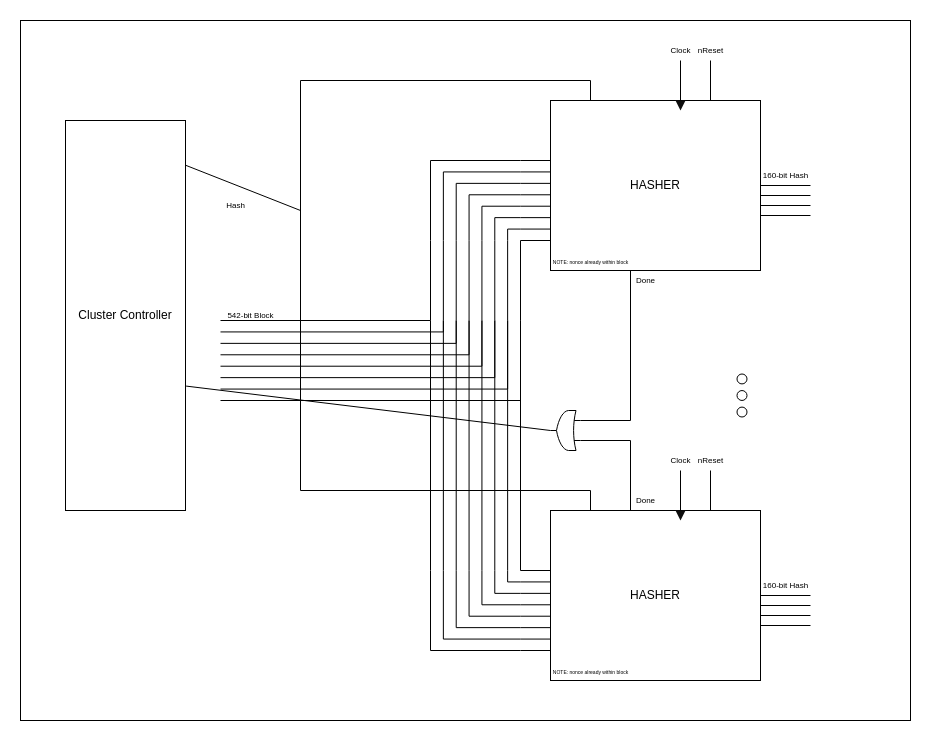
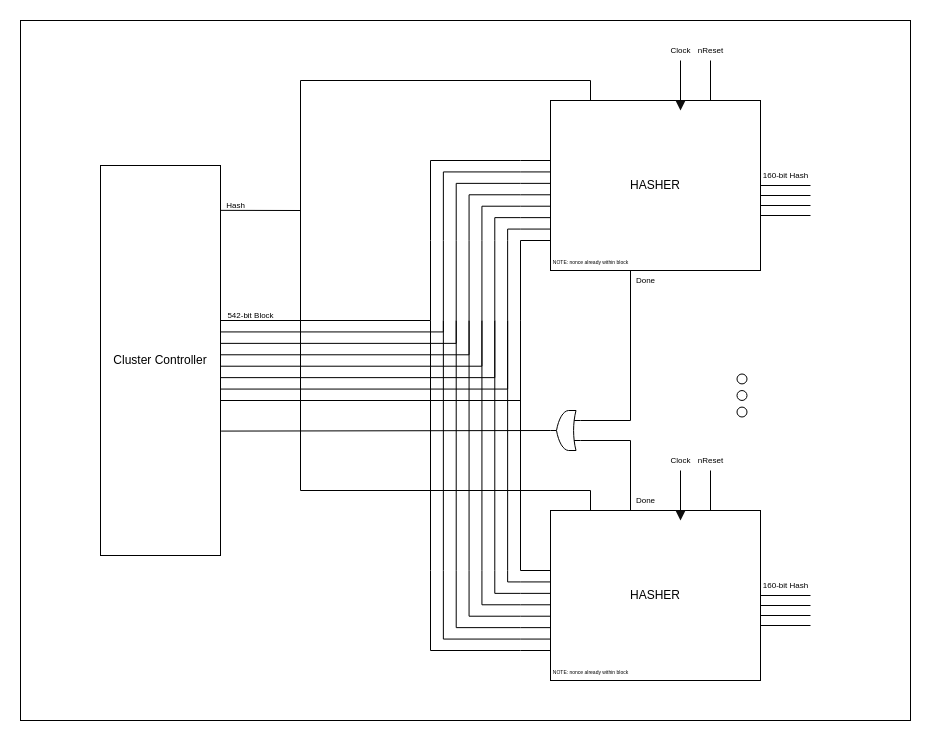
node "Cluster Controller": moved (126, 316) -> (161, 361)
